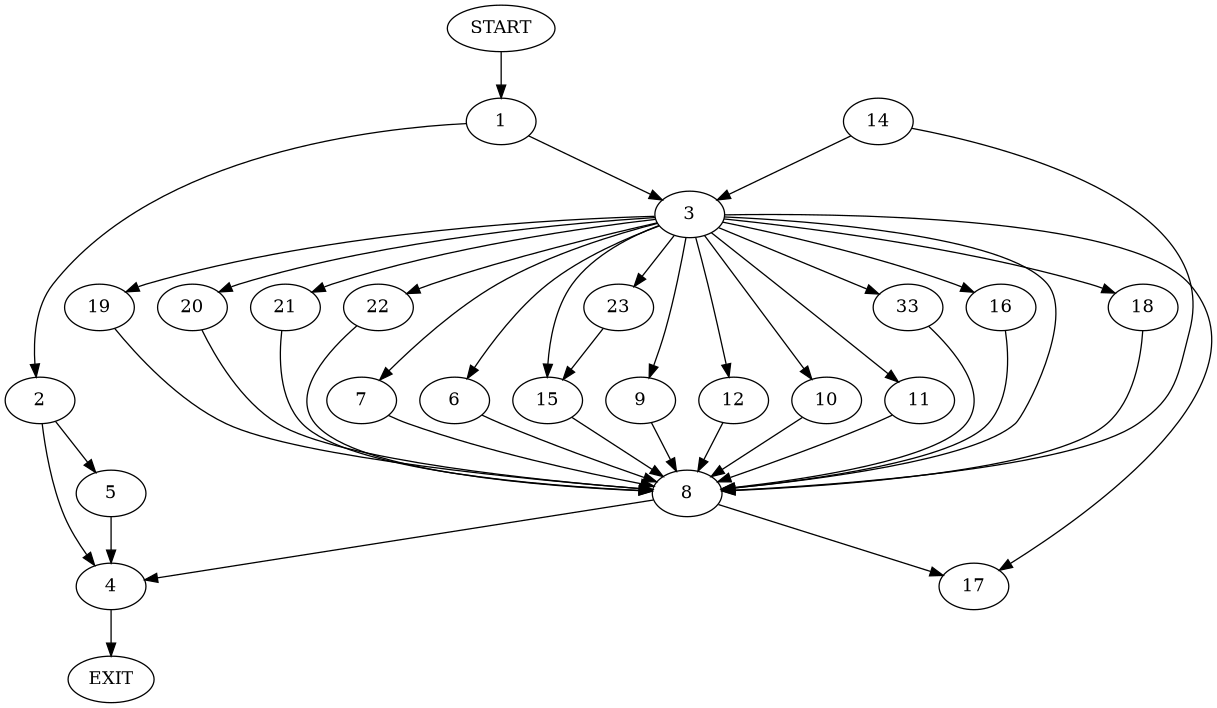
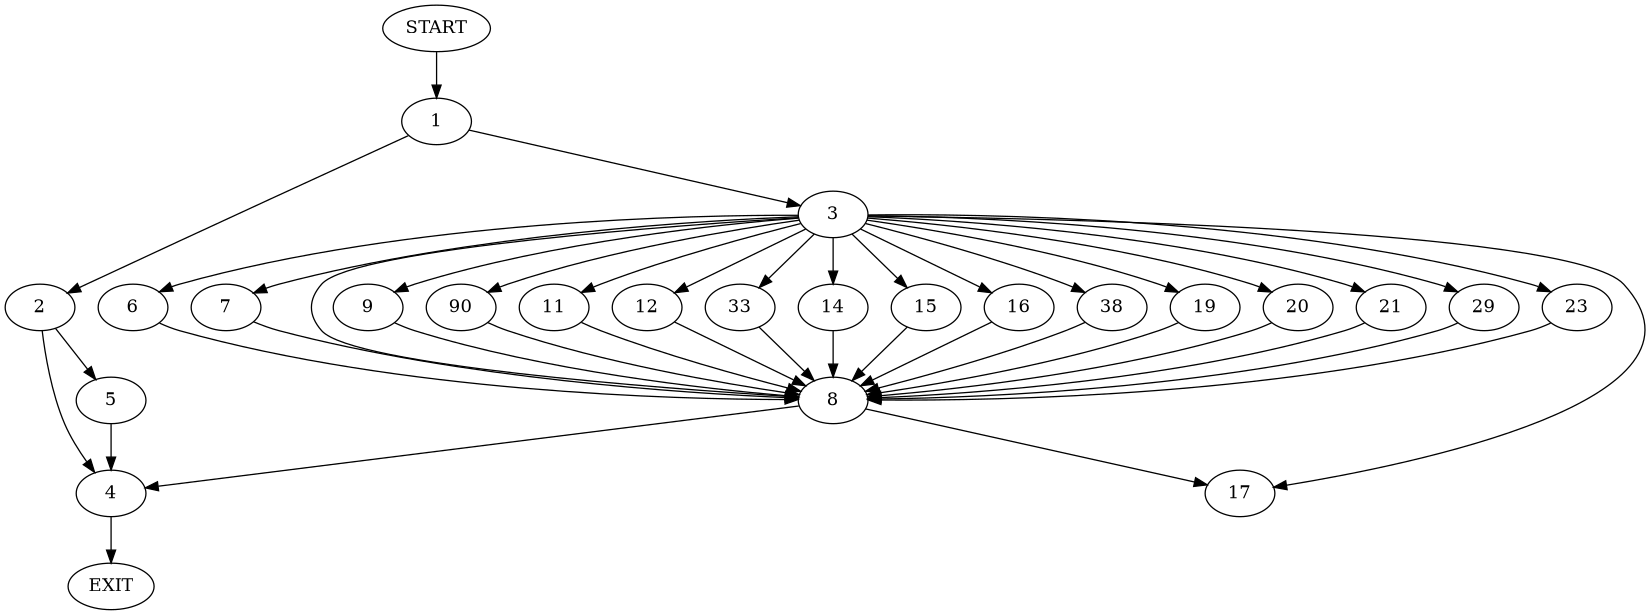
edge "14" -> "3": reversed
node "22": label "22" -> "29"
node "18": label "18" -> "38"
edge "23" -> "15": now "23" -> "8"
node "10": label "10" -> "90"
